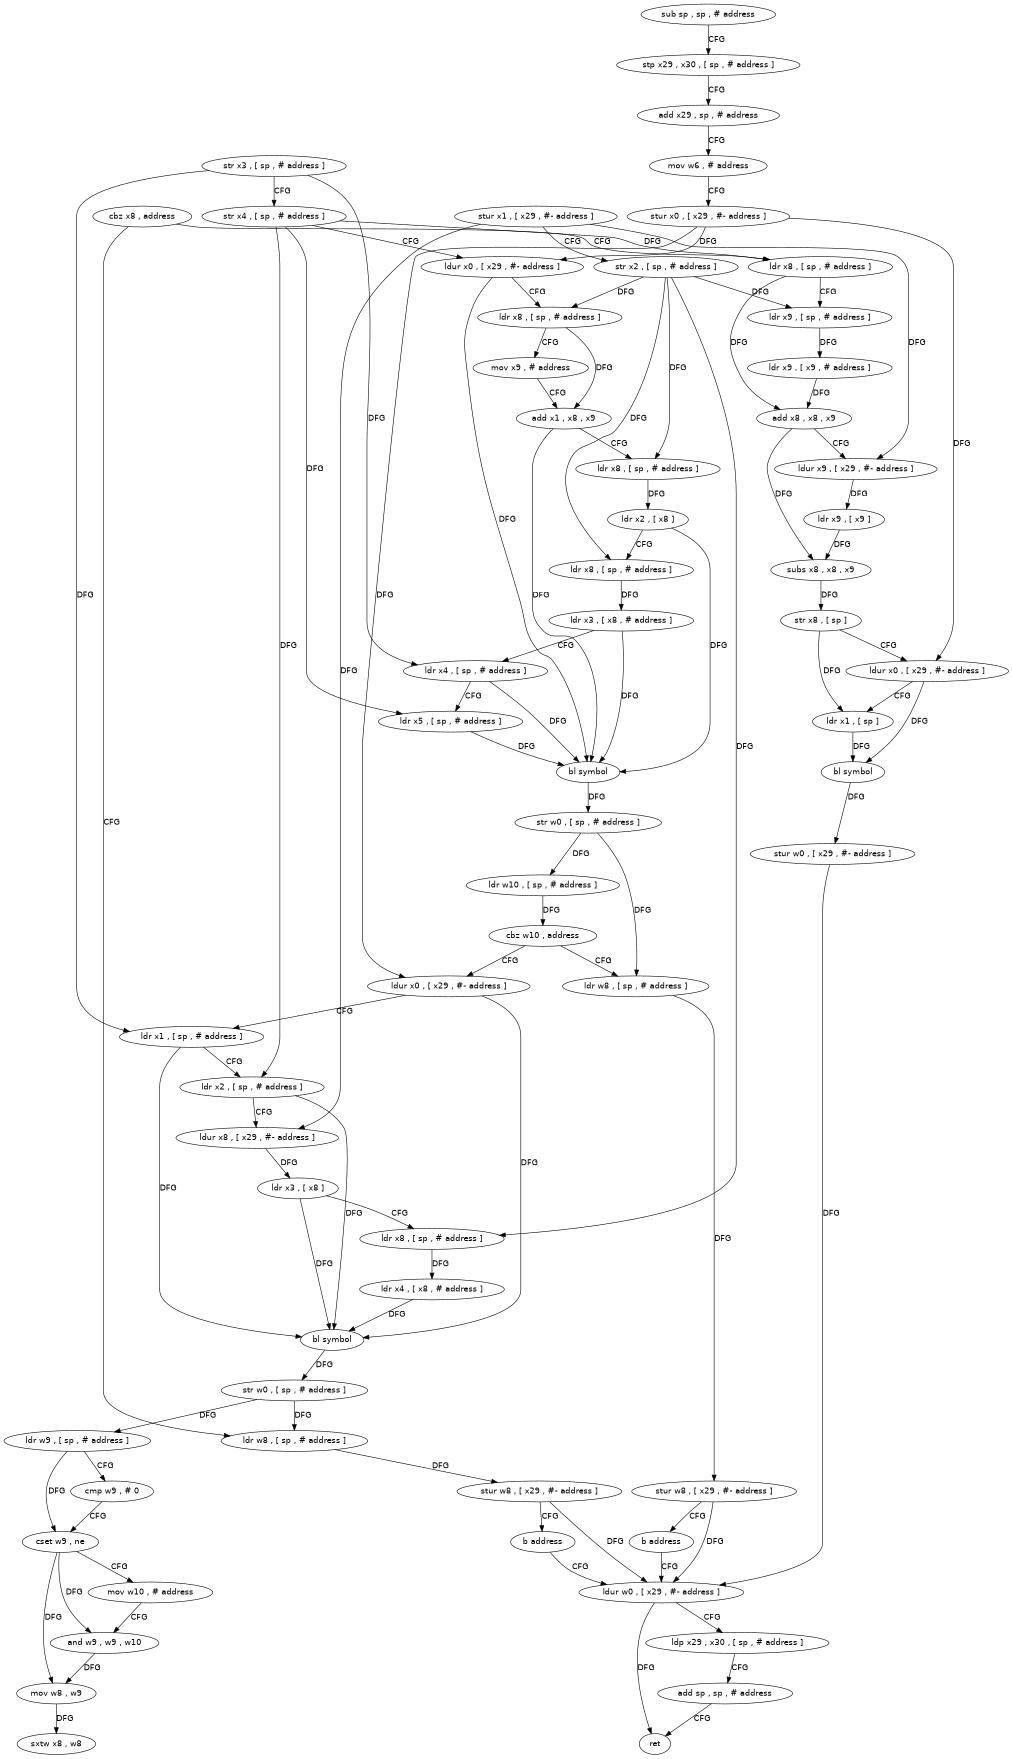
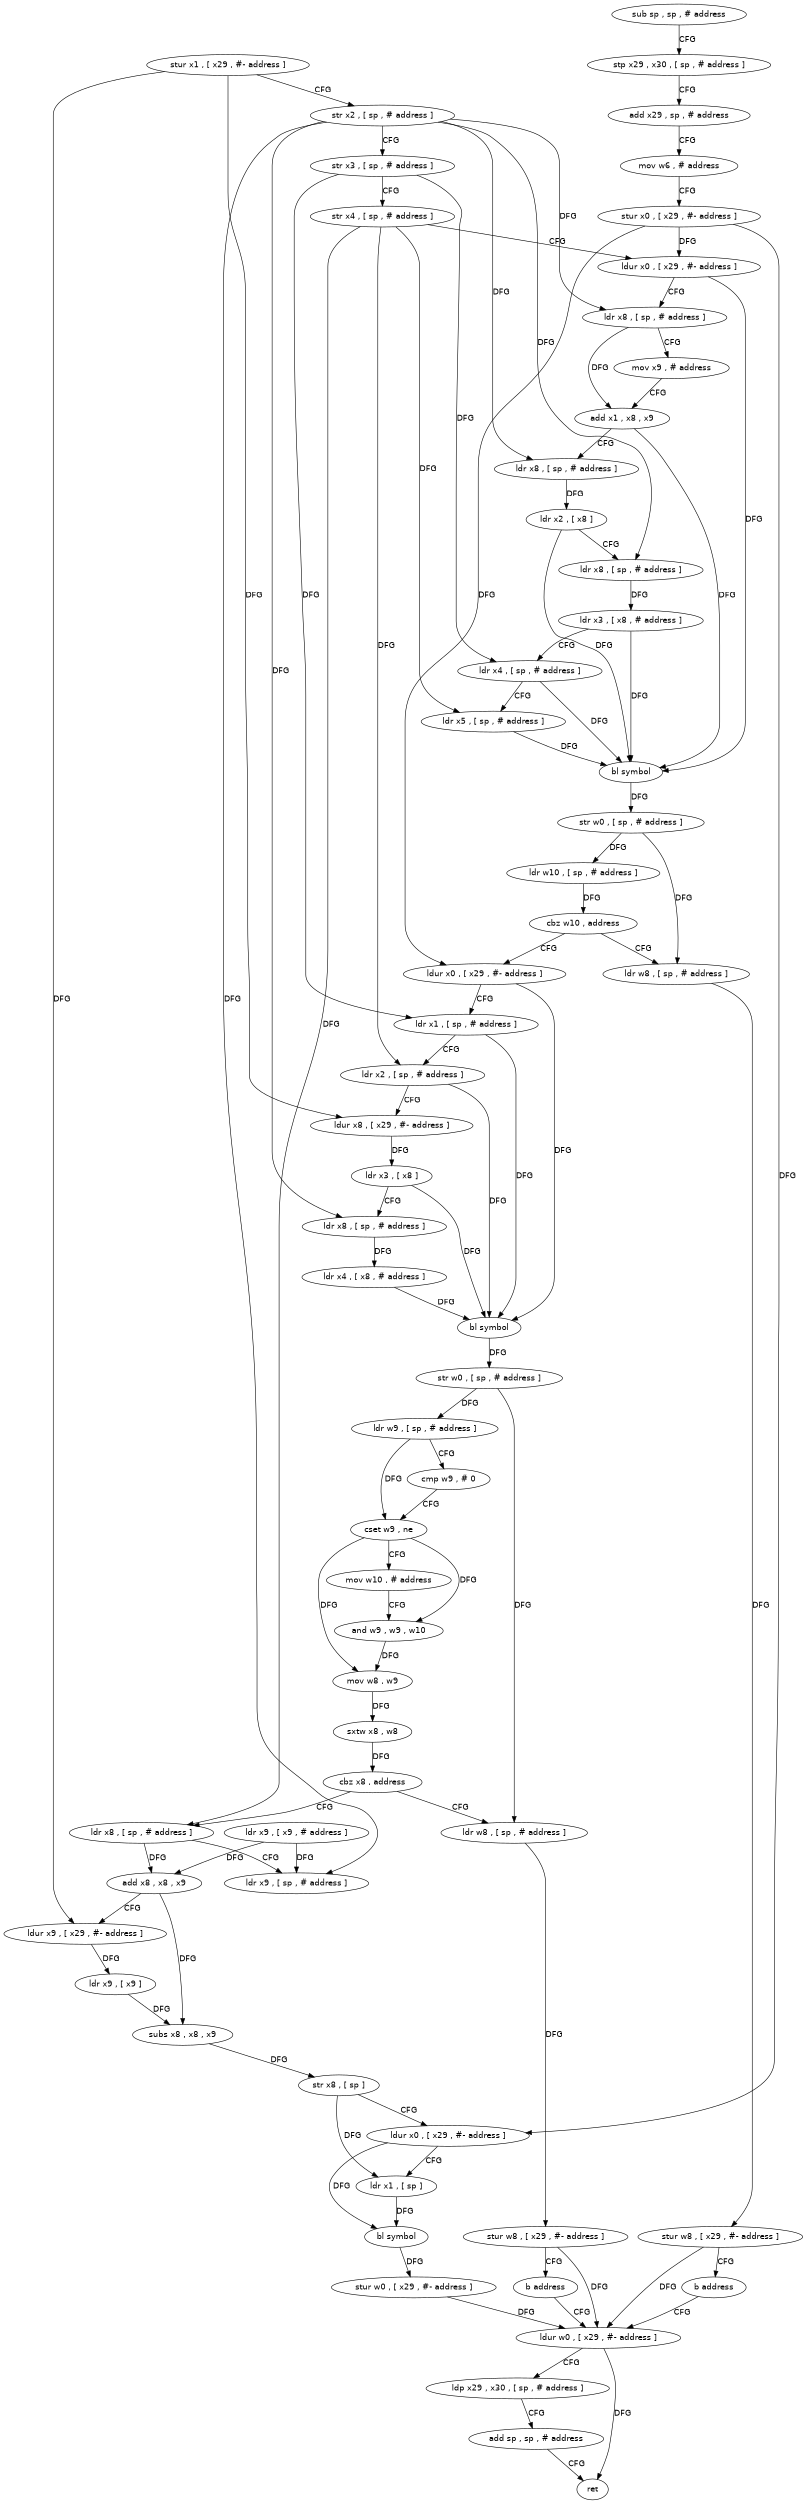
edge "str x2 , [ sp , # address ]" -> "str x3 , [ sp , # address ]": added, label "CFG"
edge "ldr x9 , [ sp , # address ]" -> "ldr x9 , [ x9 , # address ]": reversed
edge "sxtw x8 , w8" -> "cbz x8 , address": added, label "DFG"
